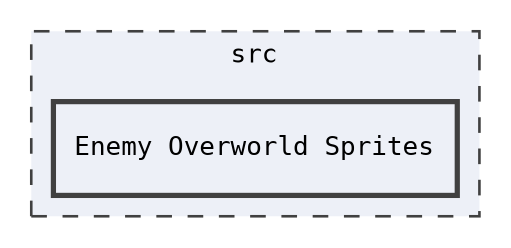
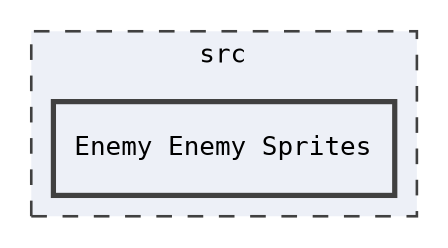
node "Enemy Overworld Sprites": label "Enemy Overworld Sprites" -> "Enemy Enemy Sprites"
